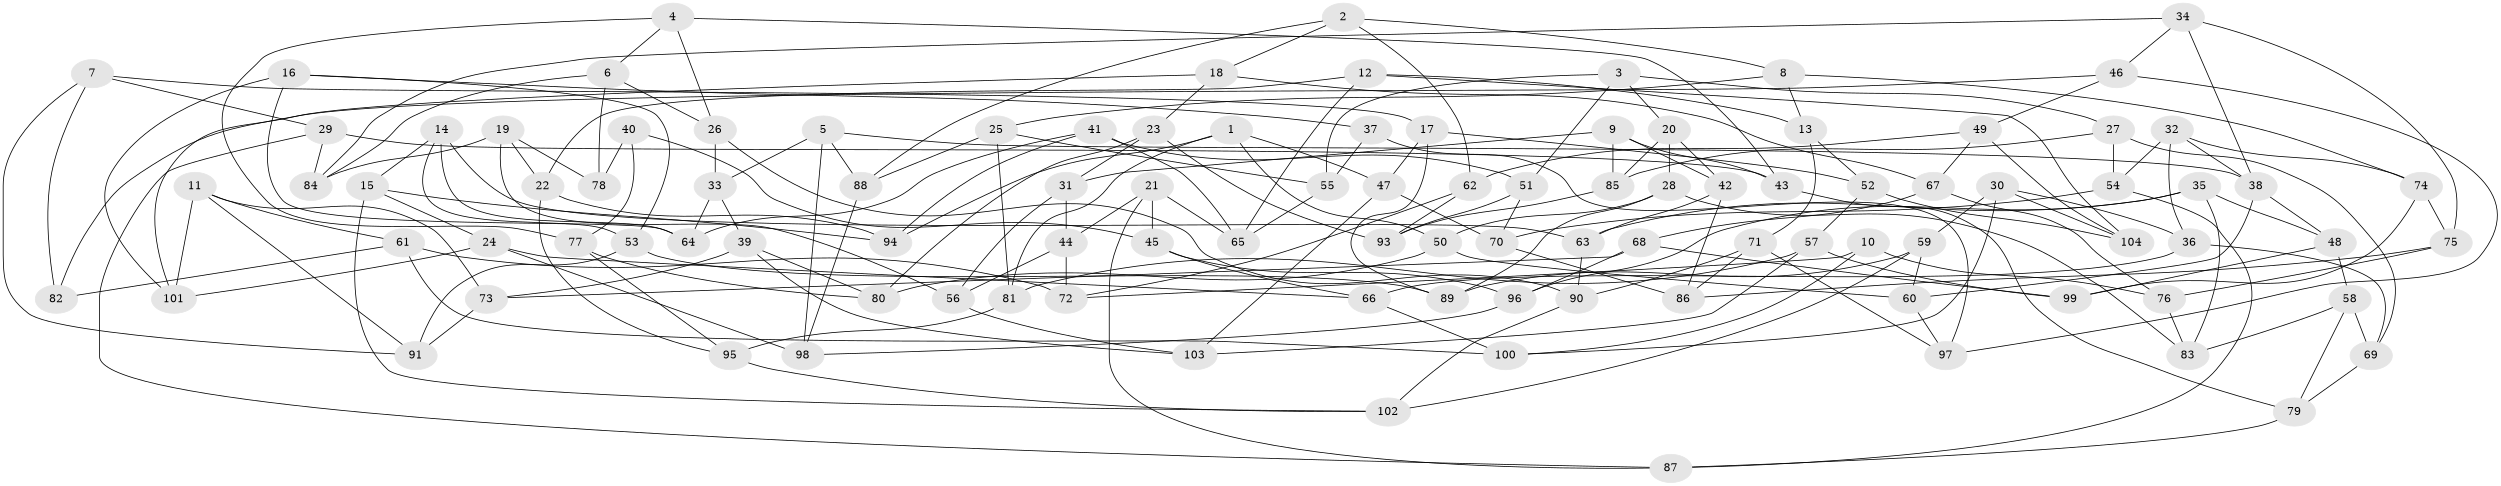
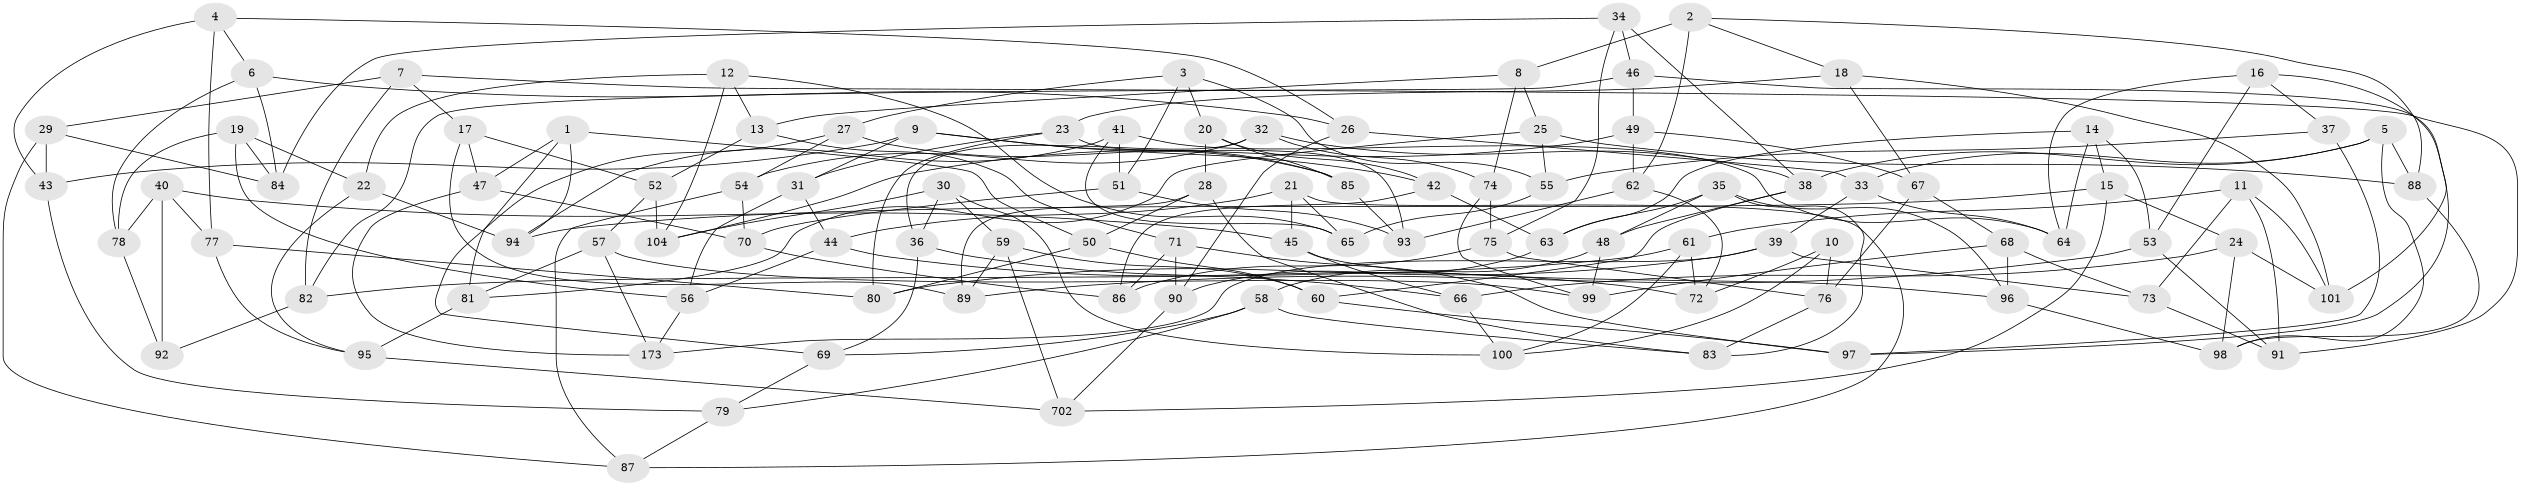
node "92": added
node "103": label "103" -> "173"
node "102": label "102" -> "702"
